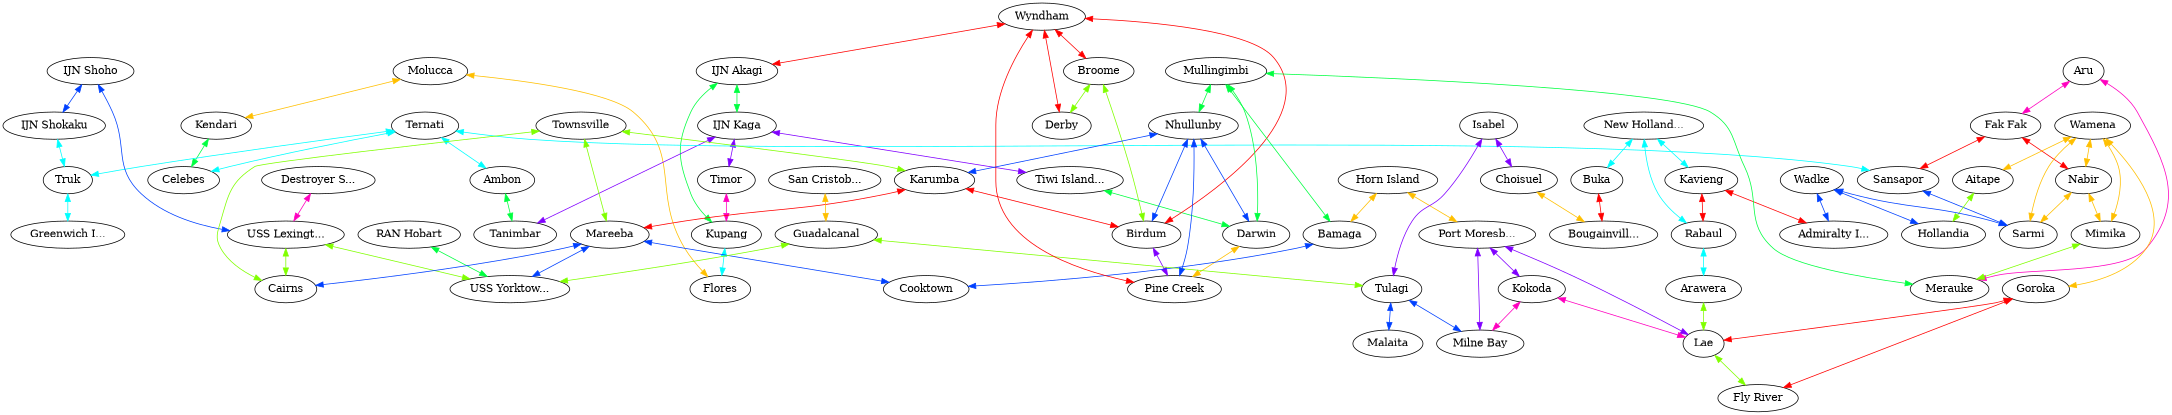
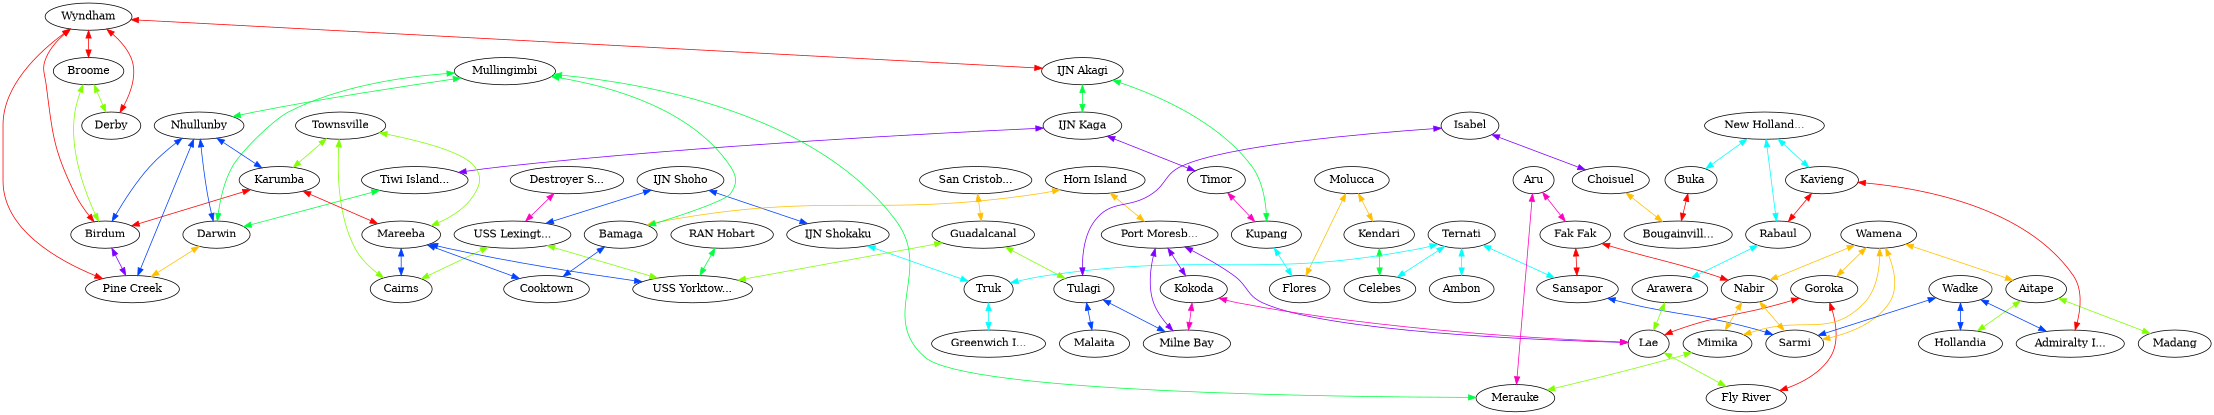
node "Tanimbar": removed
node "Madang": added
